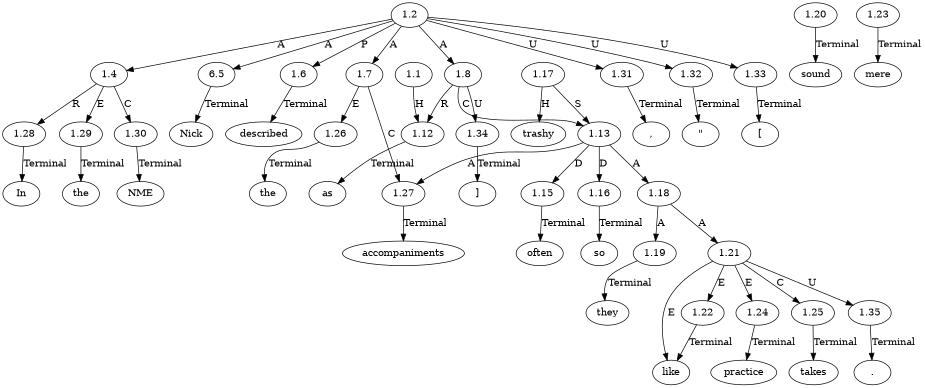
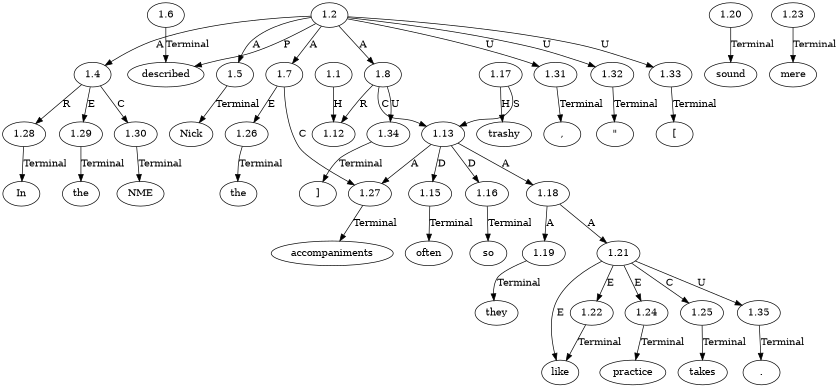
edge "1.2" -> "1.6": now "1.2" -> "described"
node "6.5": label "6.5" -> "1.5"
node "as": removed
